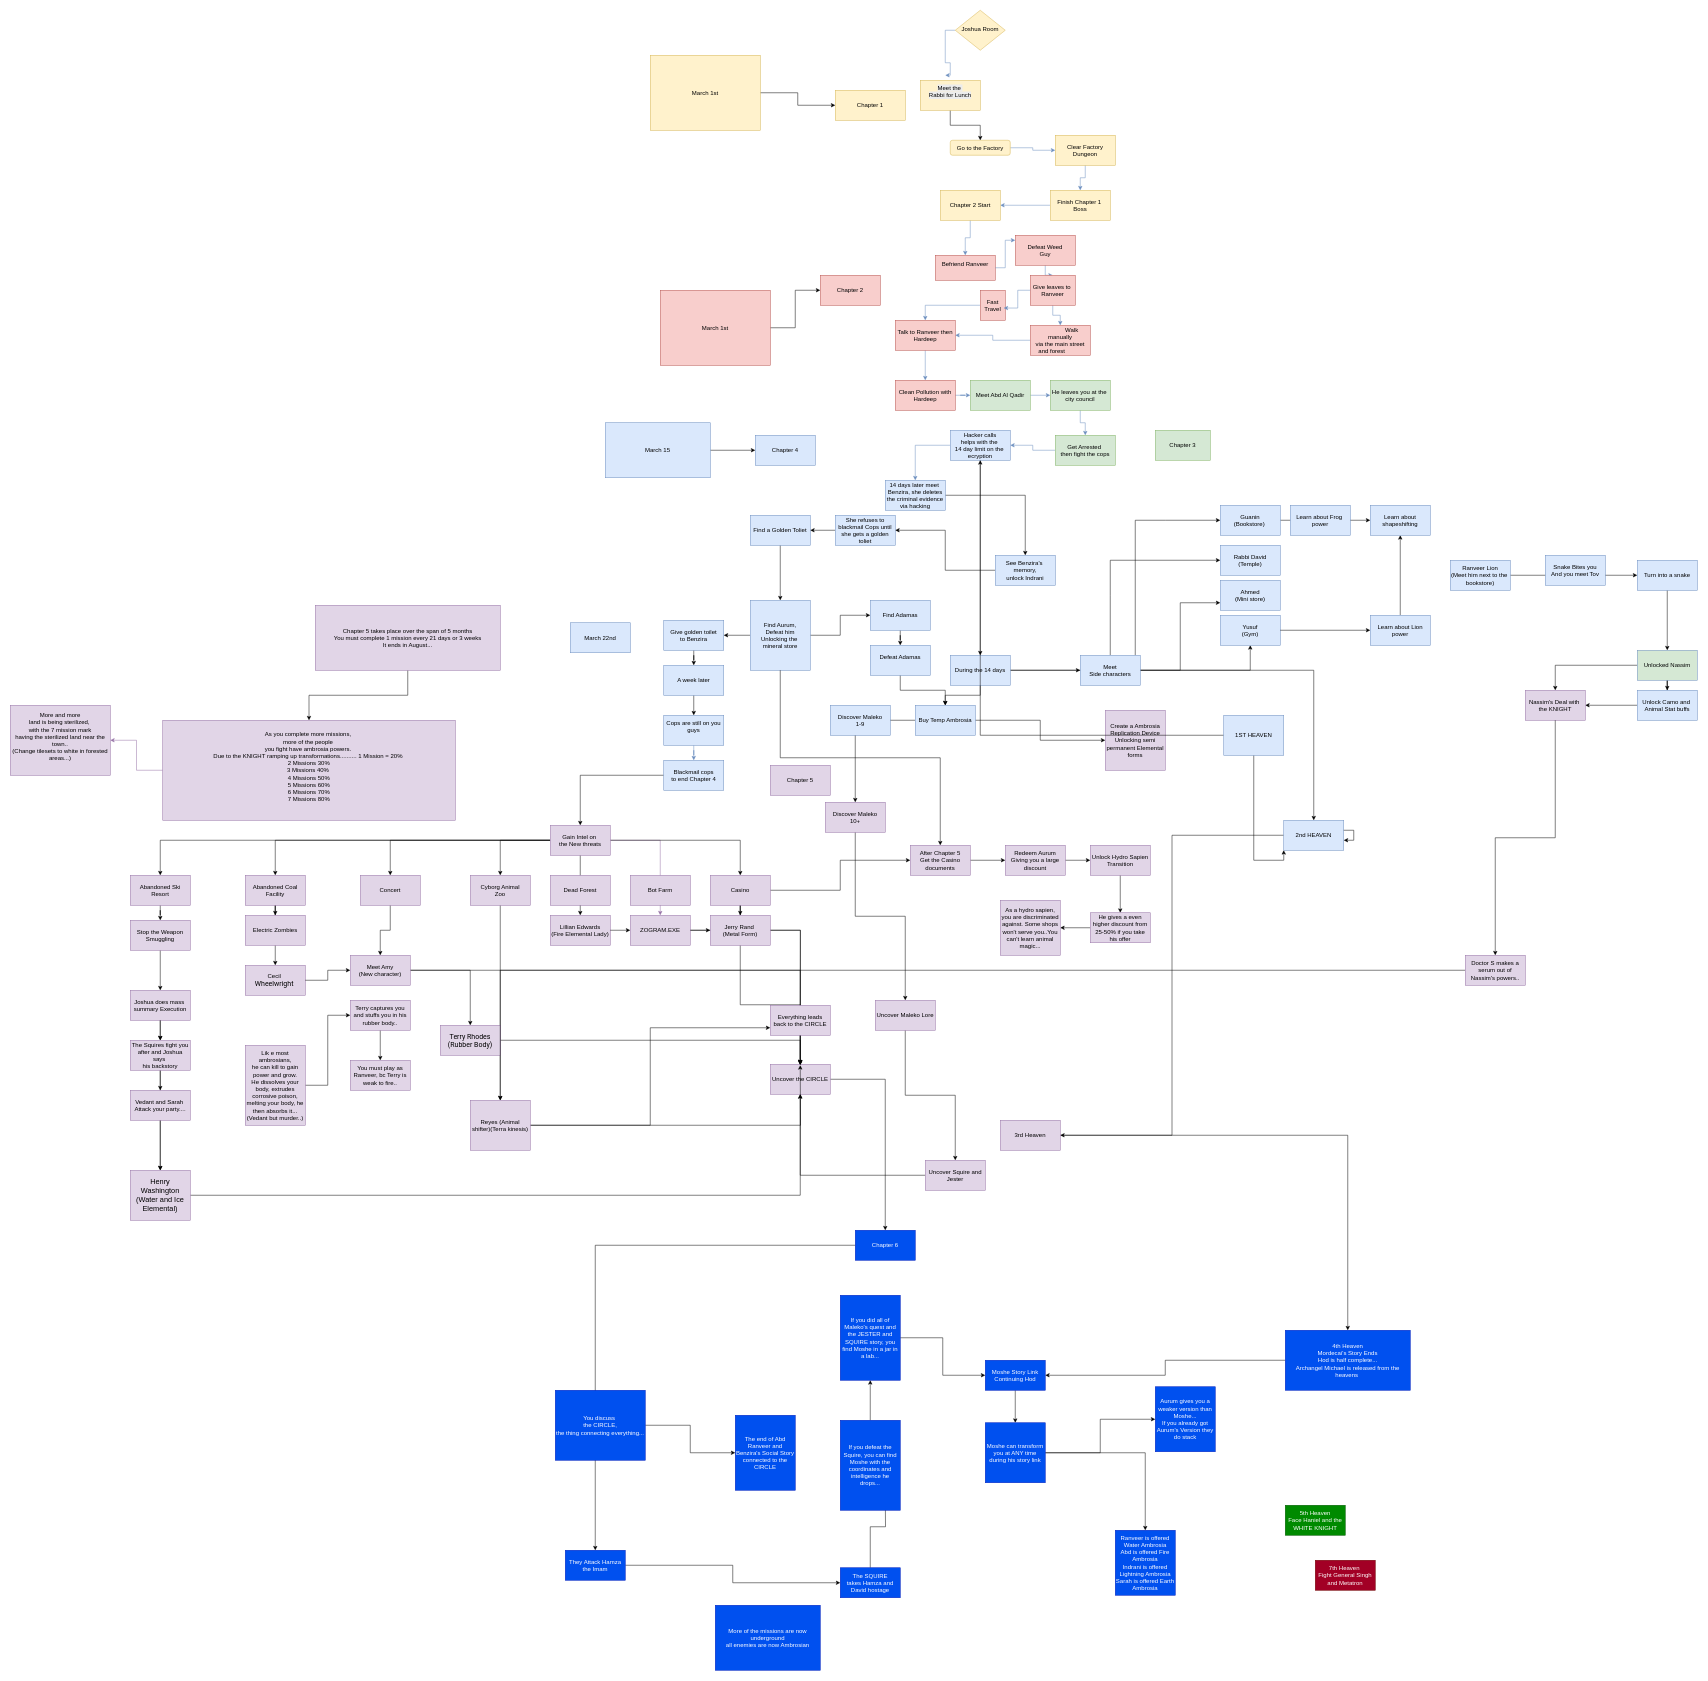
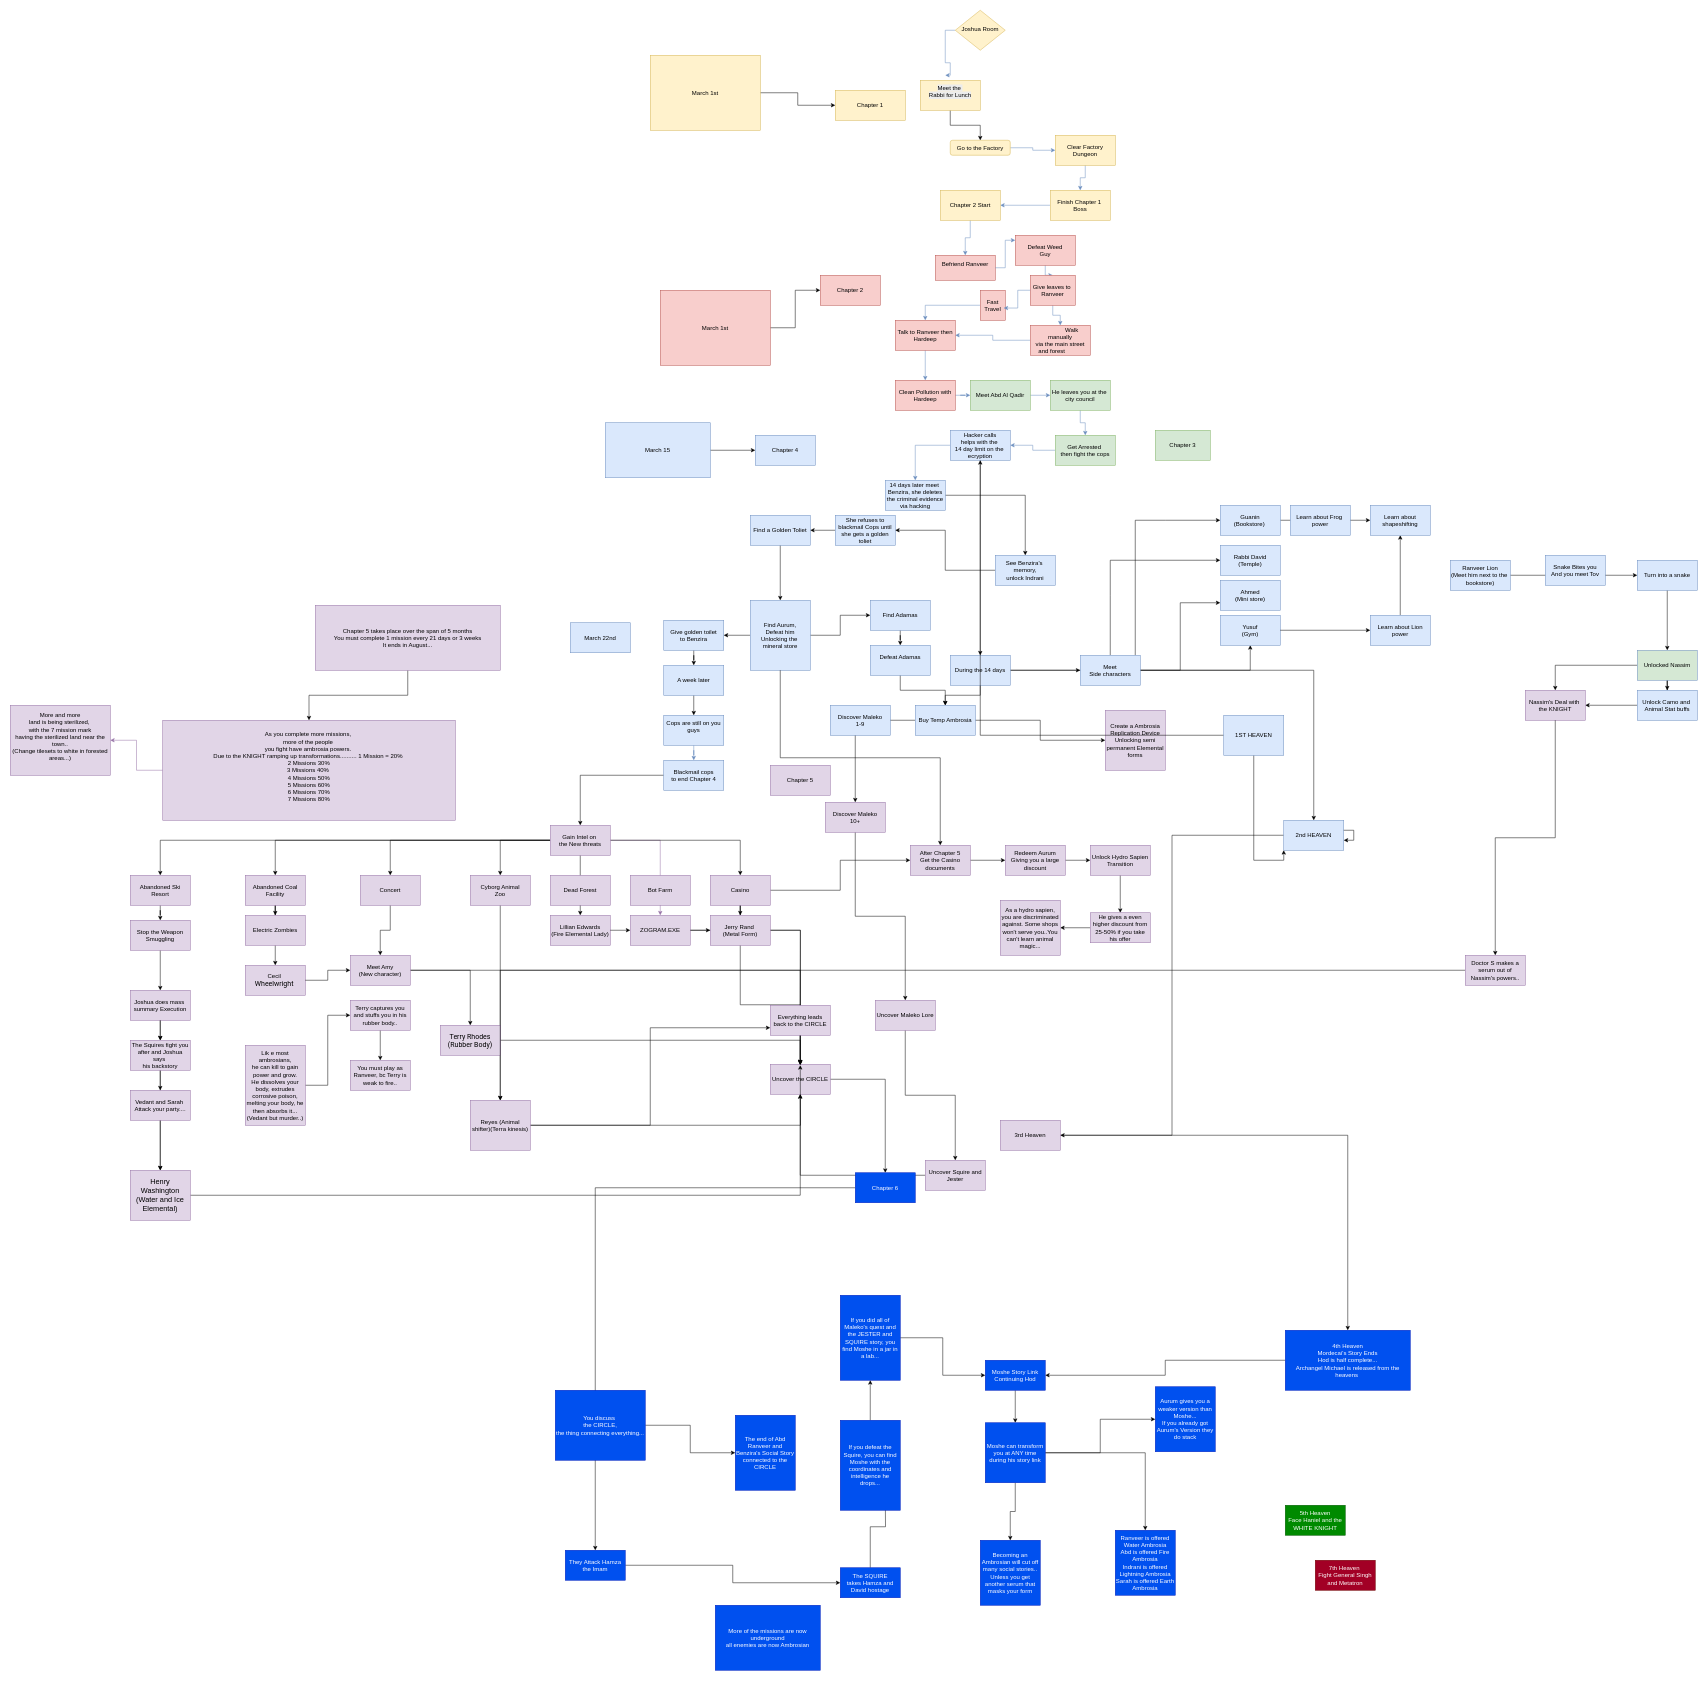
node "Chapter 6": moved (885, 1245) -> (885, 1188)
edge "Moshe can transform you at ANY time during his story link" -> "Becoming an Ambrosian will cut off many social stories.. Unless you get another serum that masks your form": added
node "Becoming an Ambrosian will cut off many social stories.. Unless you get another serum that masks your form": added
